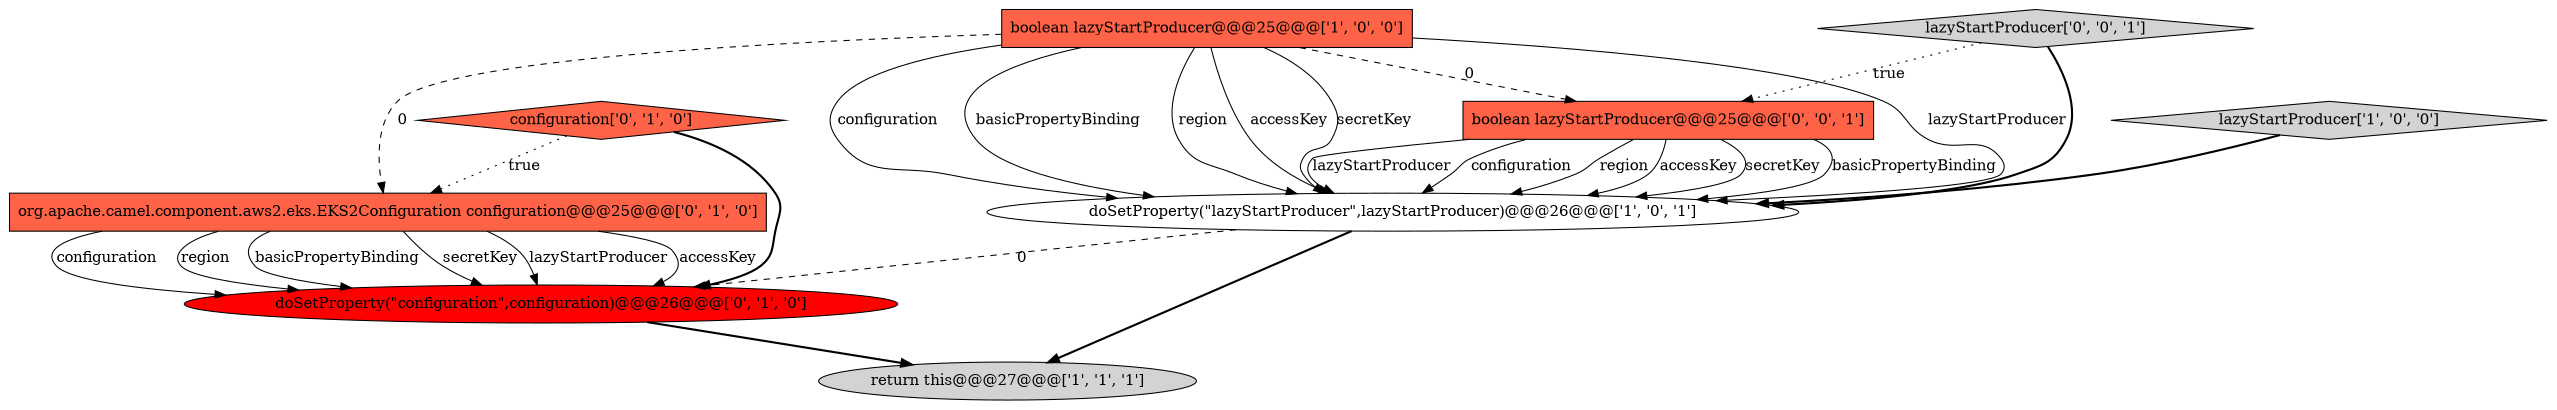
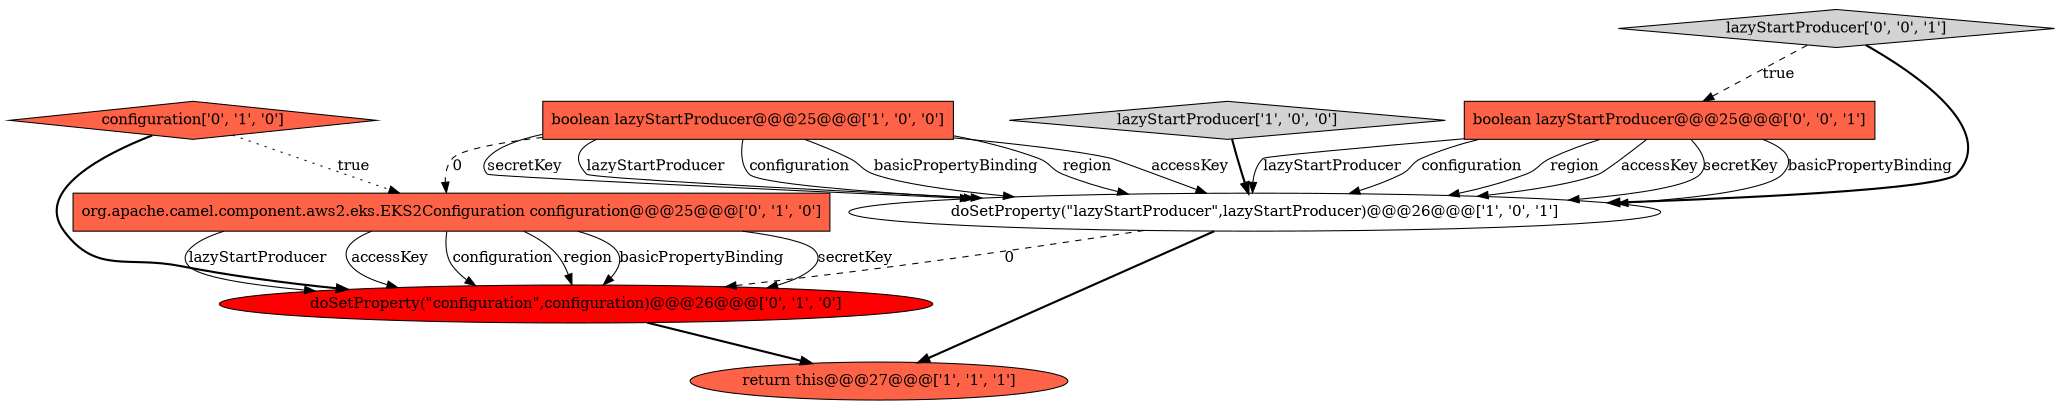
edge "lazyStartProducer['0', '0', '1']" -> "boolean lazyStartProducer@@@25@@@['0', '0', '1']": style dotted -> dashed
edge "boolean lazyStartProducer@@@25@@@['1', '0', '0']" -> "boolean lazyStartProducer@@@25@@@['0', '0', '1']": removed, label "0"
node "return this@@@27@@@['1', '1', '1']": fillcolor lightgray -> tomato
